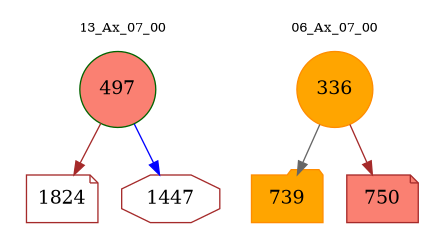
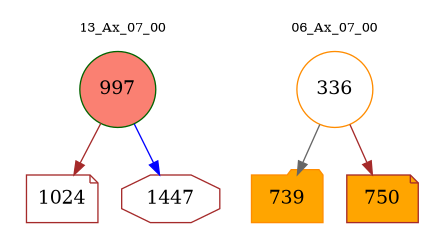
node "497": label "497" -> "997"
node "336": fillcolor orange -> white
node "1824": label "1824" -> "1024"
node "750": fillcolor salmon -> orange
